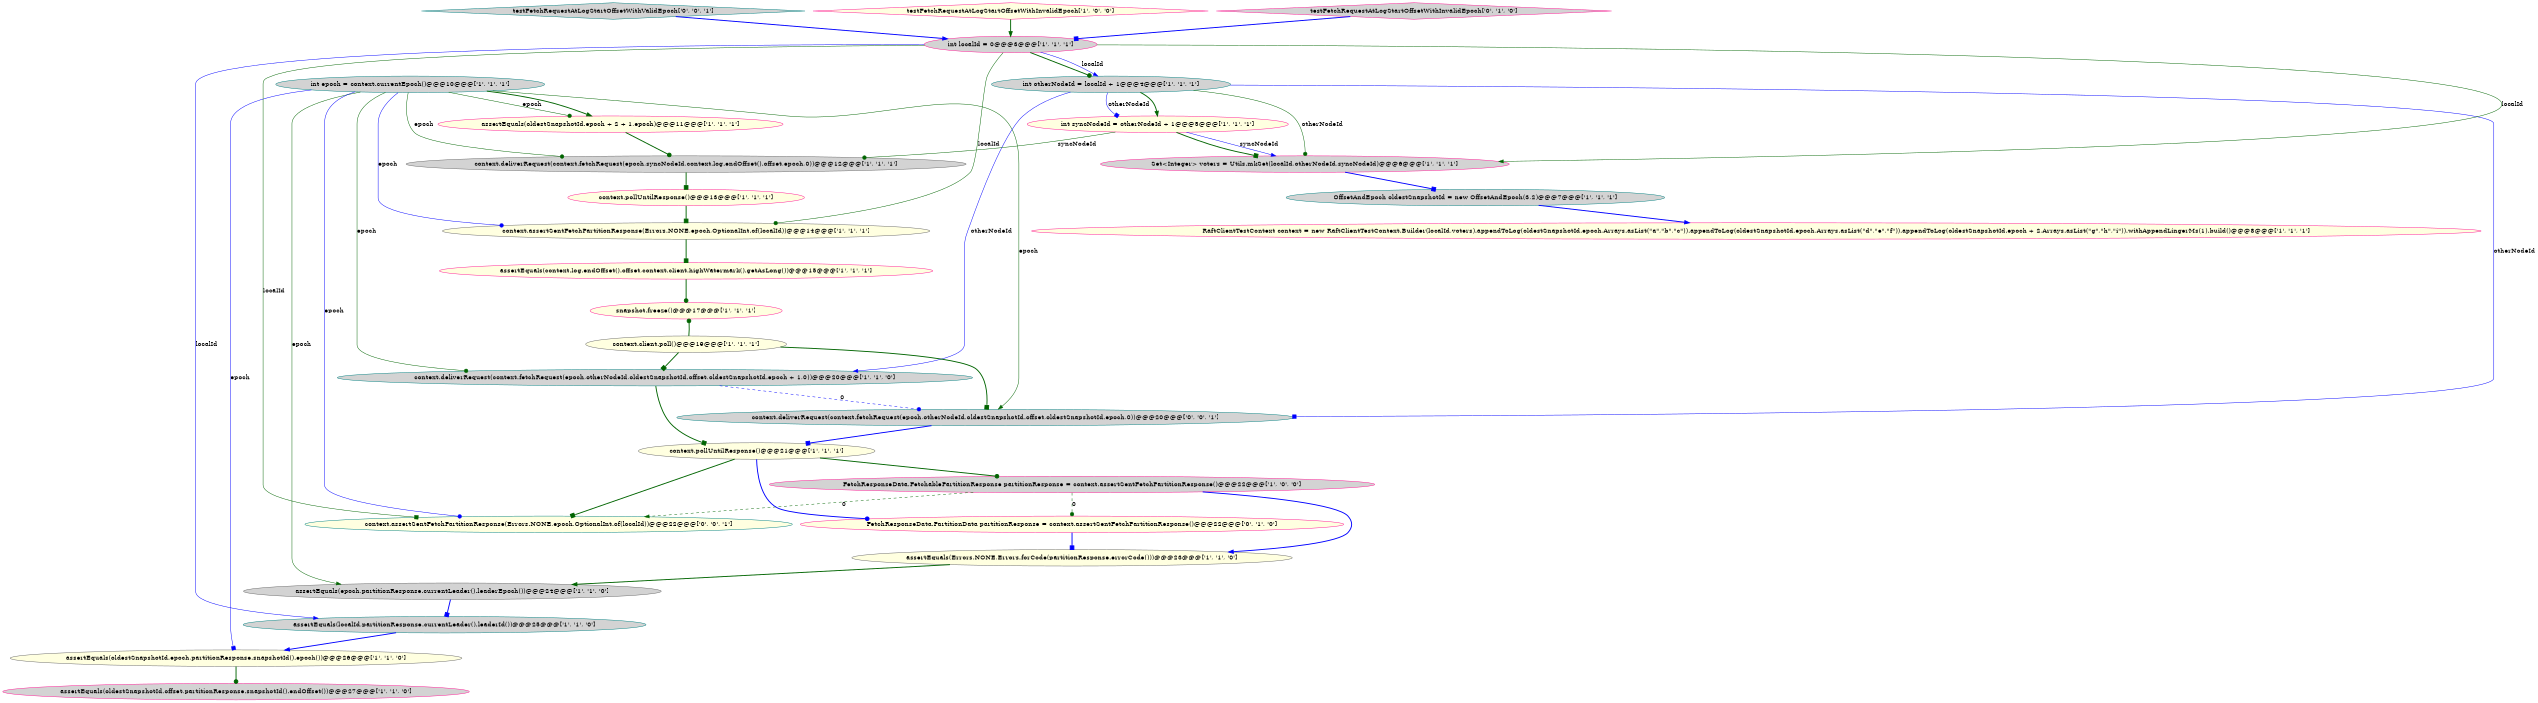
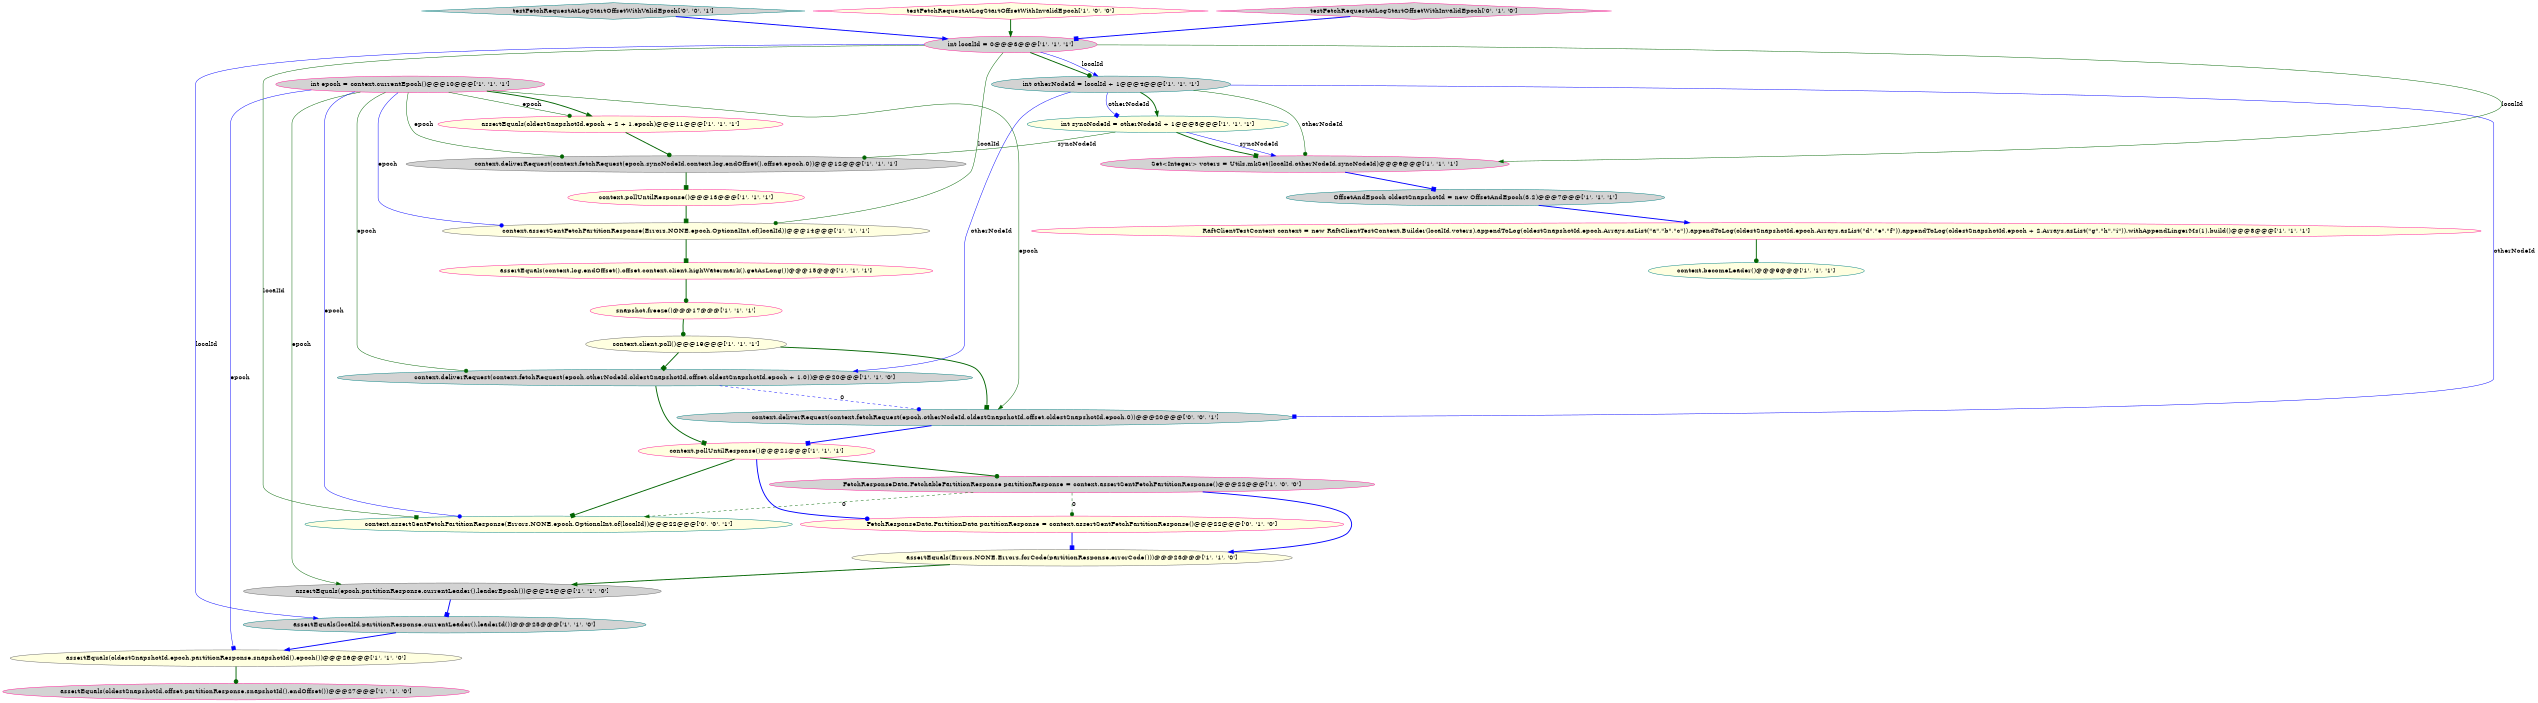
node "int epoch = context.currentEpoch()@@@10@@@['1', '1', '1']": color teal -> deeppink
node "int syncNodeId = otherNodeId + 1@@@5@@@['1', '1', '1']": color deeppink -> teal
node "context.becomeLeader()@@@9@@@['1', '1', '1']": added
edge "context.client.poll()@@@19@@@['1', '1', '1']" -> "snapshot.freeze()@@@17@@@['1', '1', '1']": reversed
node "context.pollUntilResponse()@@@21@@@['1', '1', '1']": color gray40 -> deeppink
